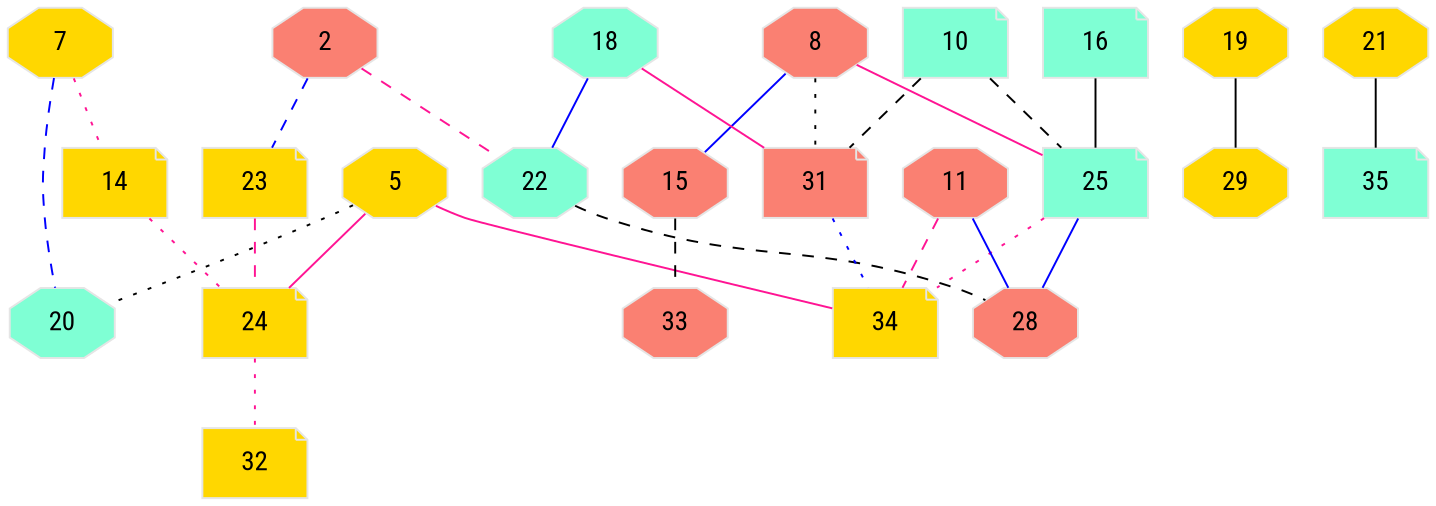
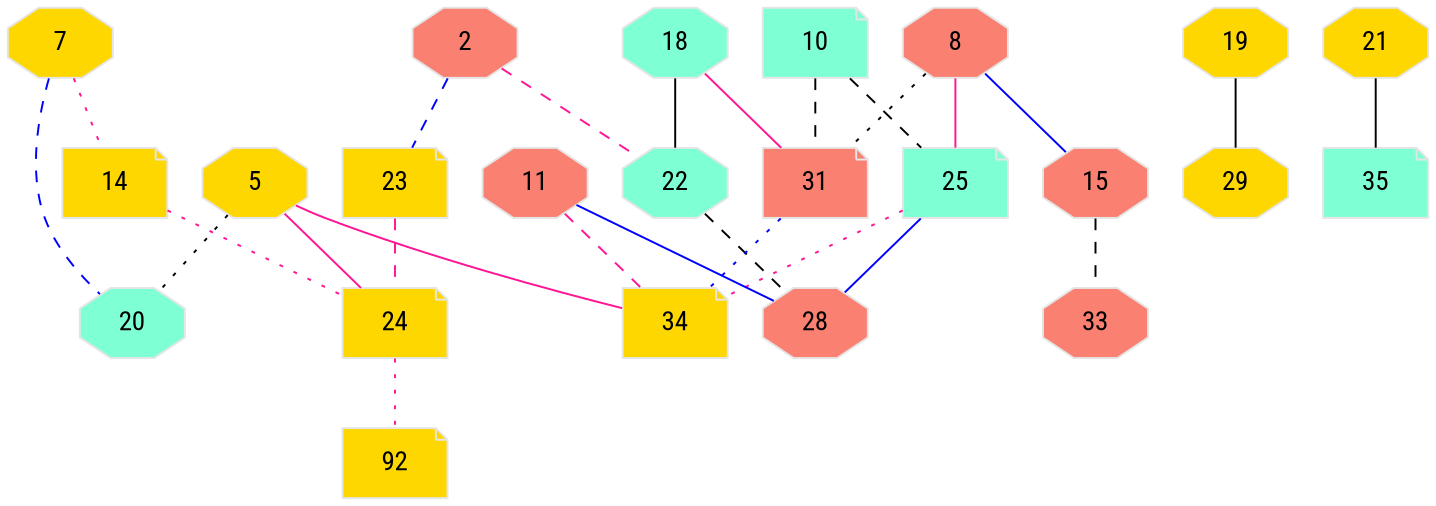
node "16": removed
edge "18" -- "22": color blue -> black
node "32": label "32" -> "92"
